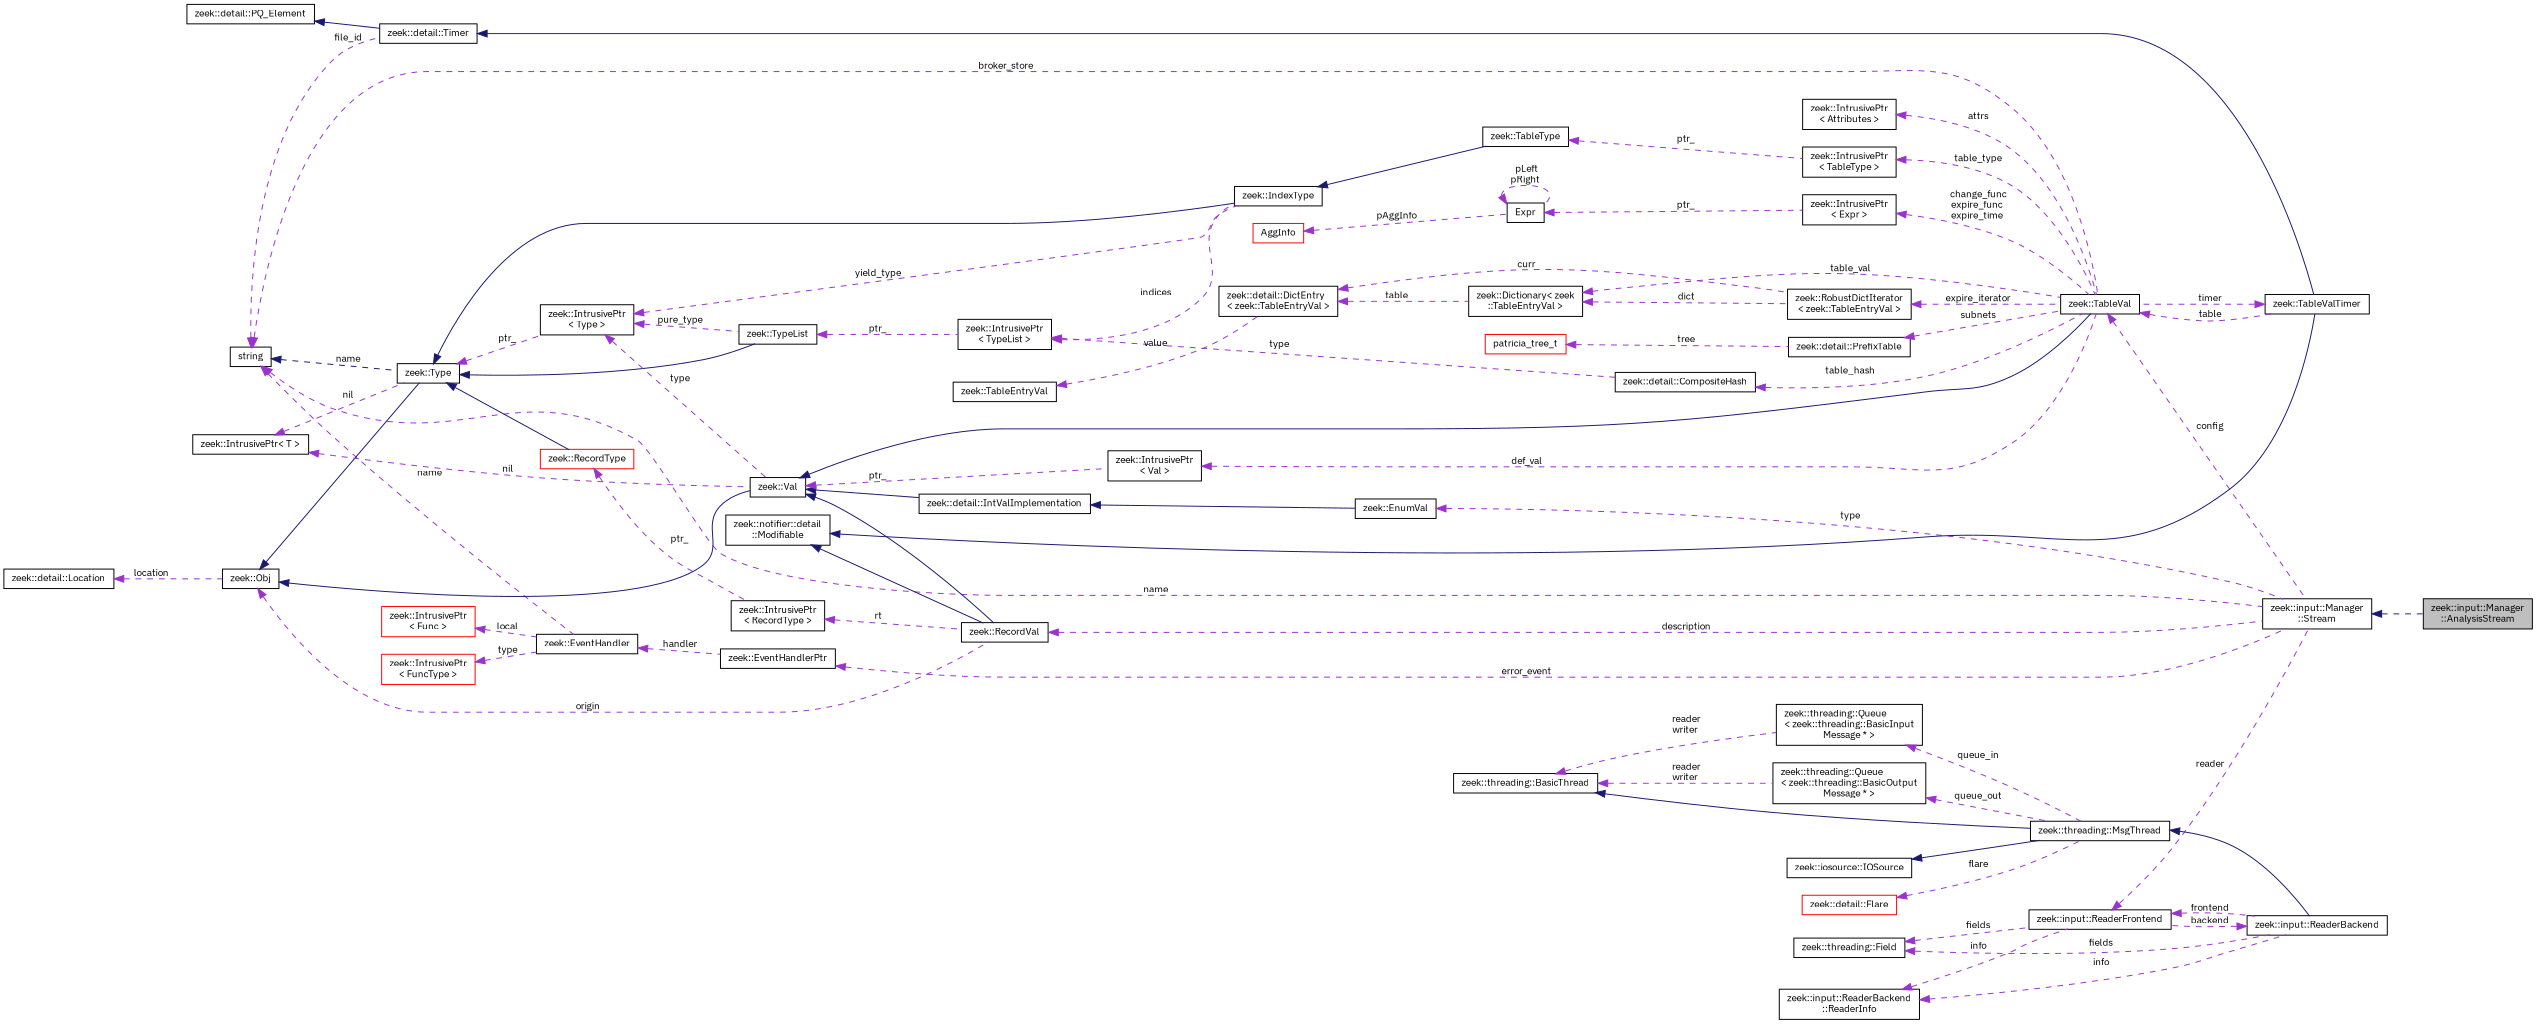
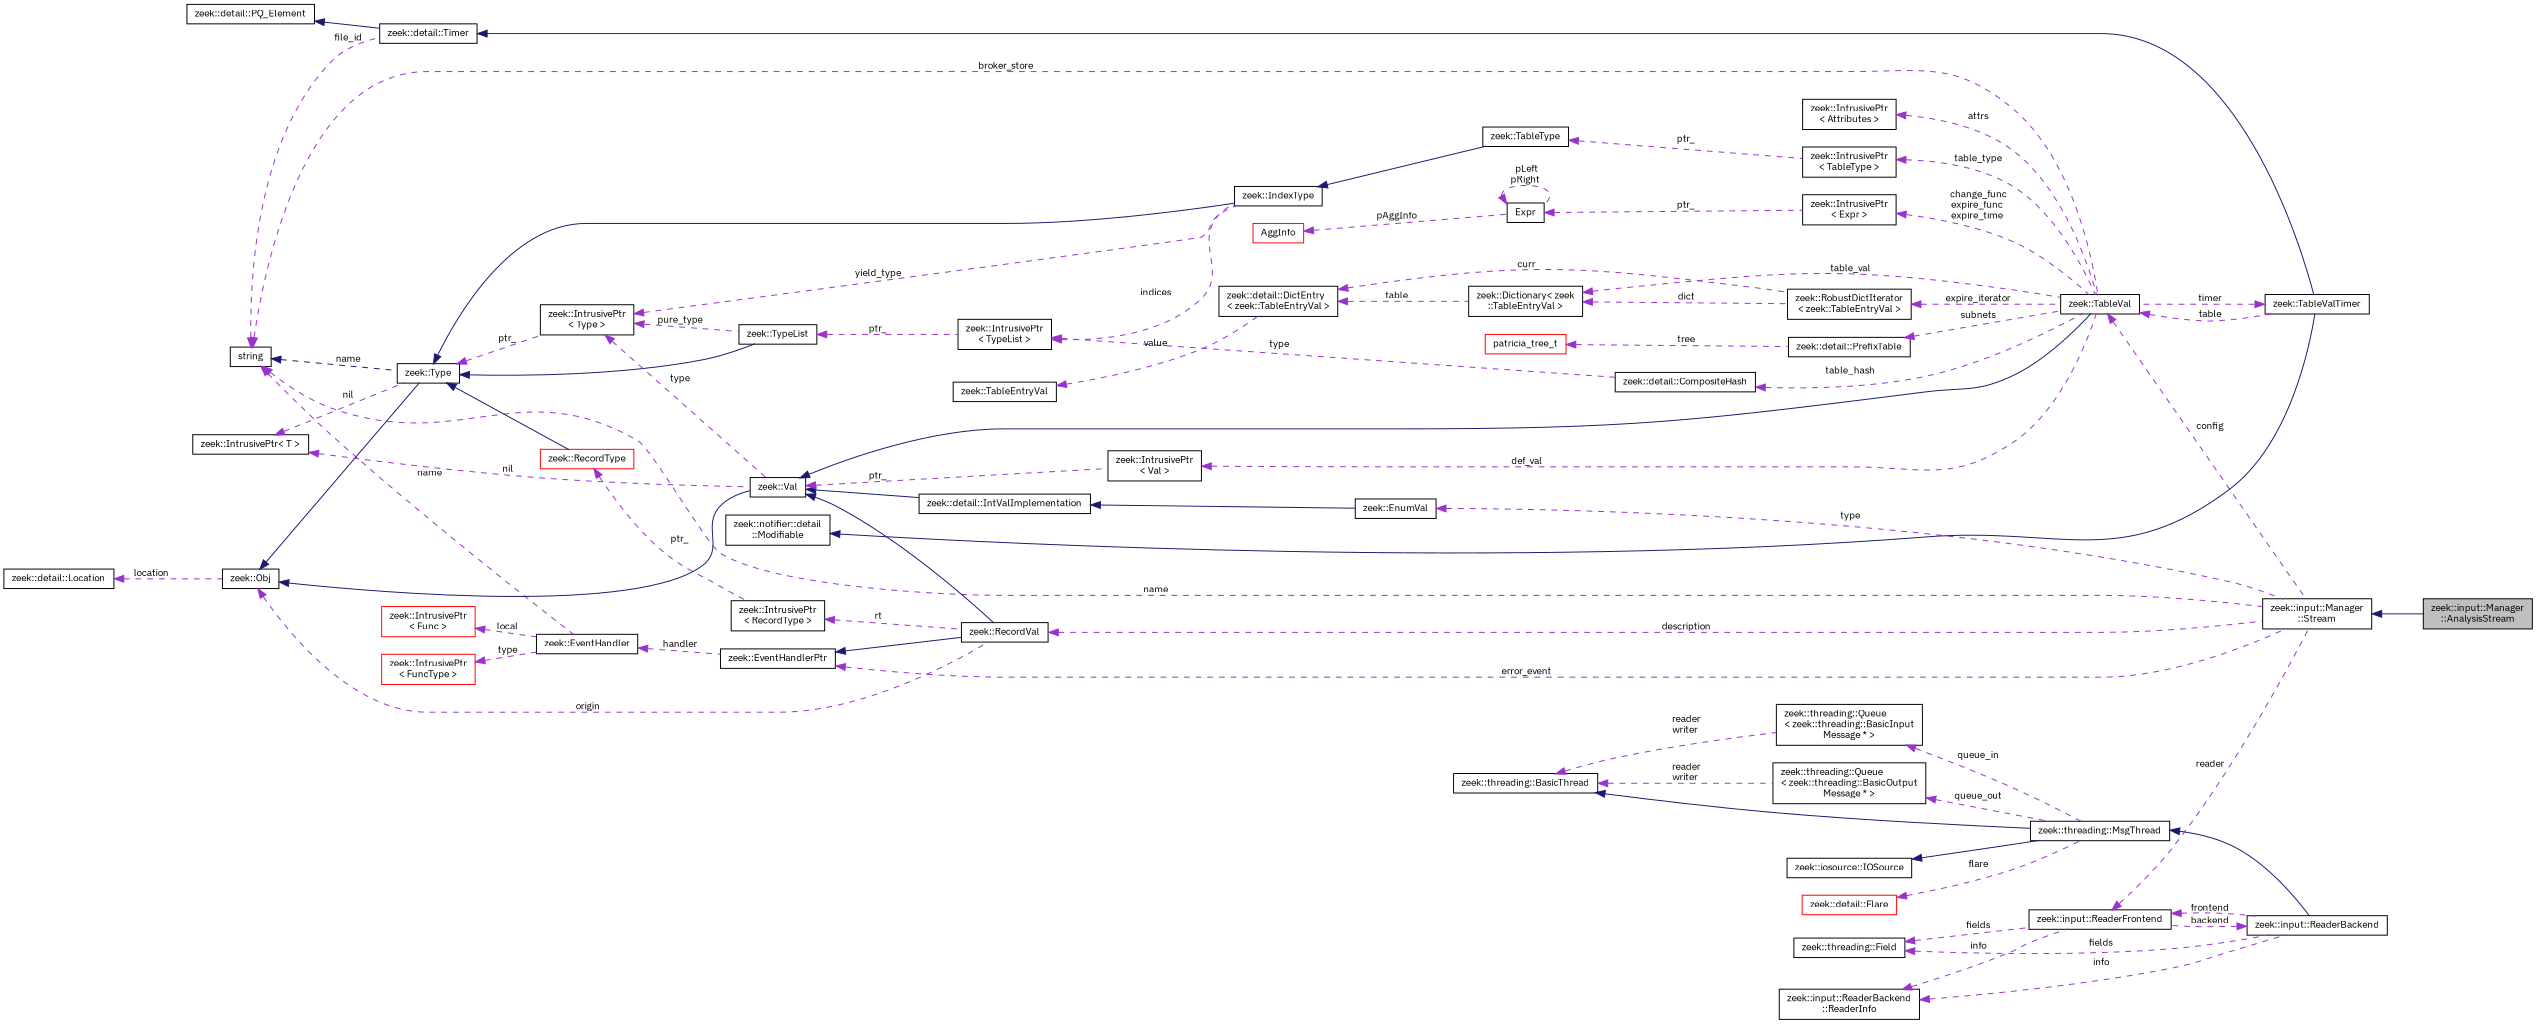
edge "zeek::RecordVal" -> "zeek::notifier::detail ::Modifiable": now "zeek::RecordVal" -> "zeek::EventHandlerPtr"
edge "zeek::input::Manager ::AnalysisStream" -> "zeek::input::Manager ::Stream": style dashed -> solid
